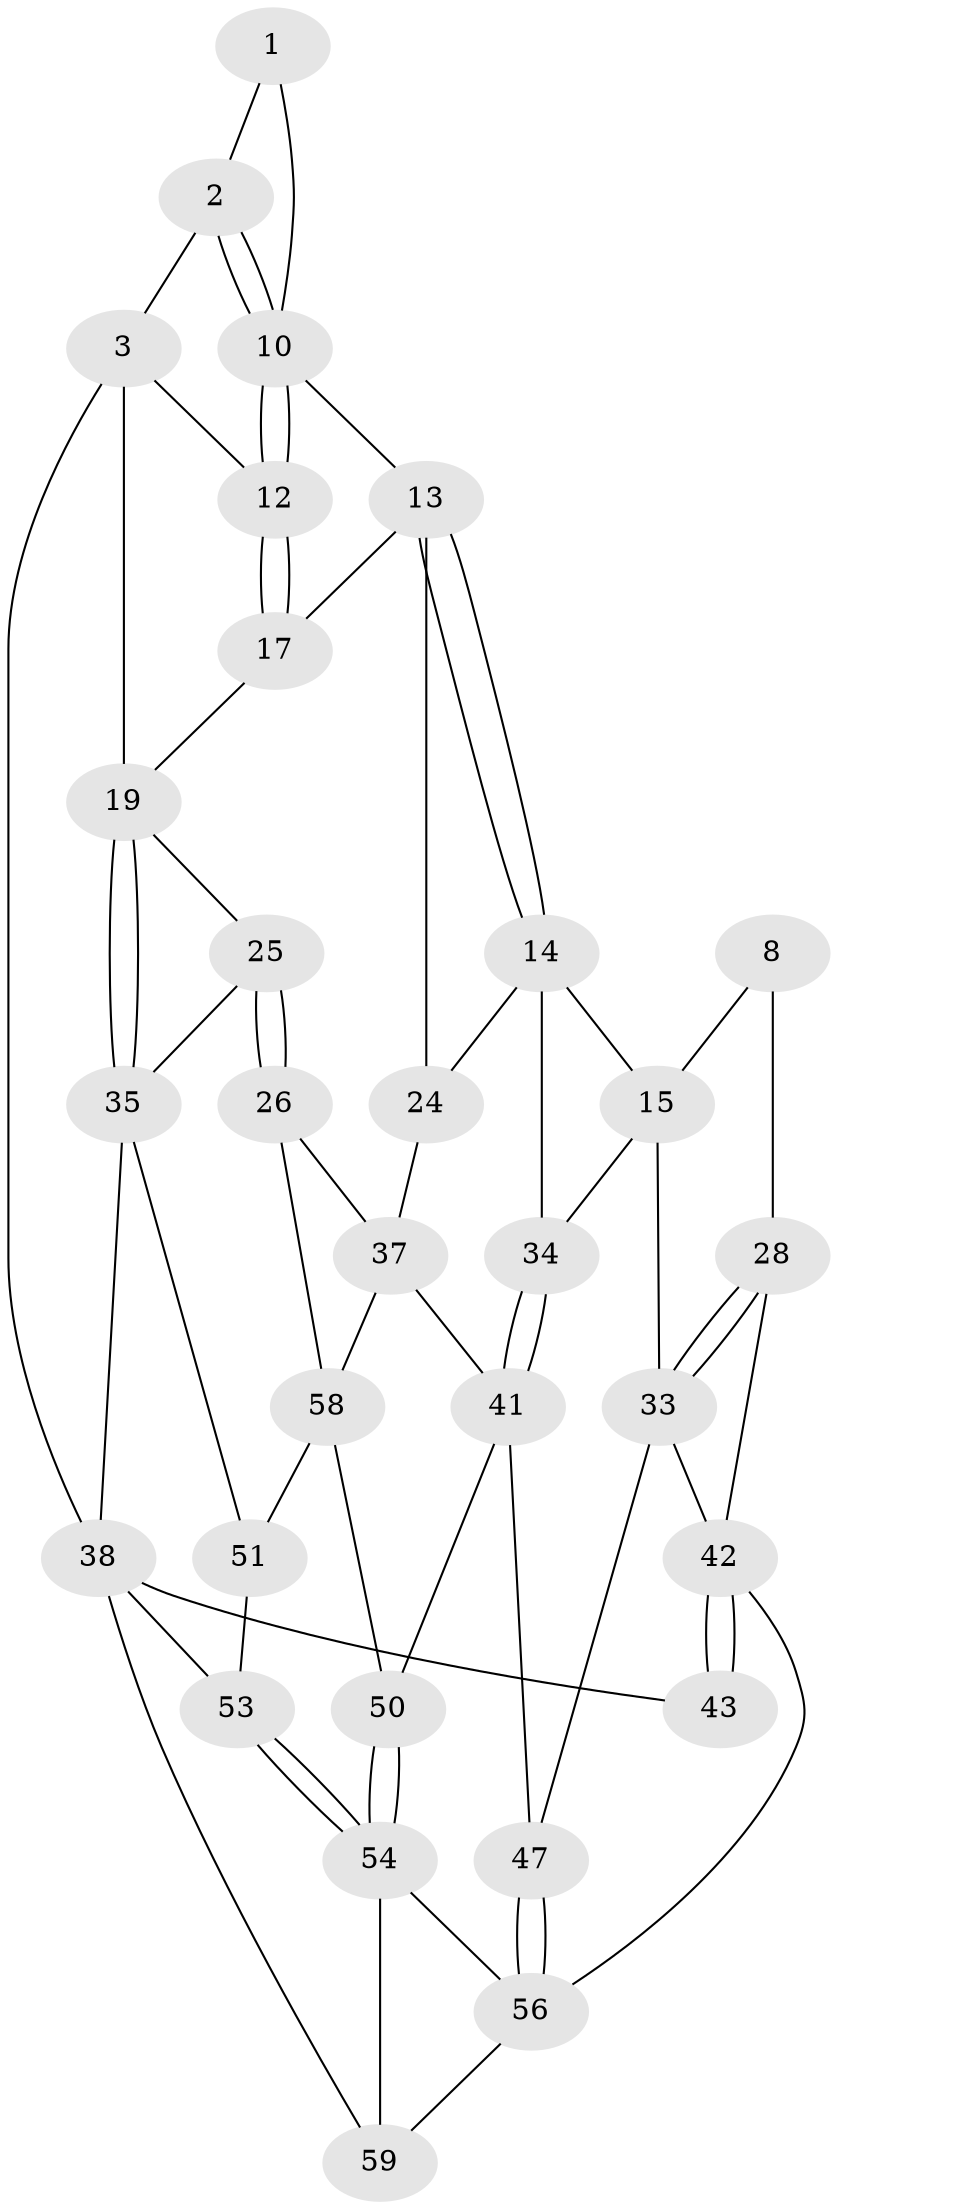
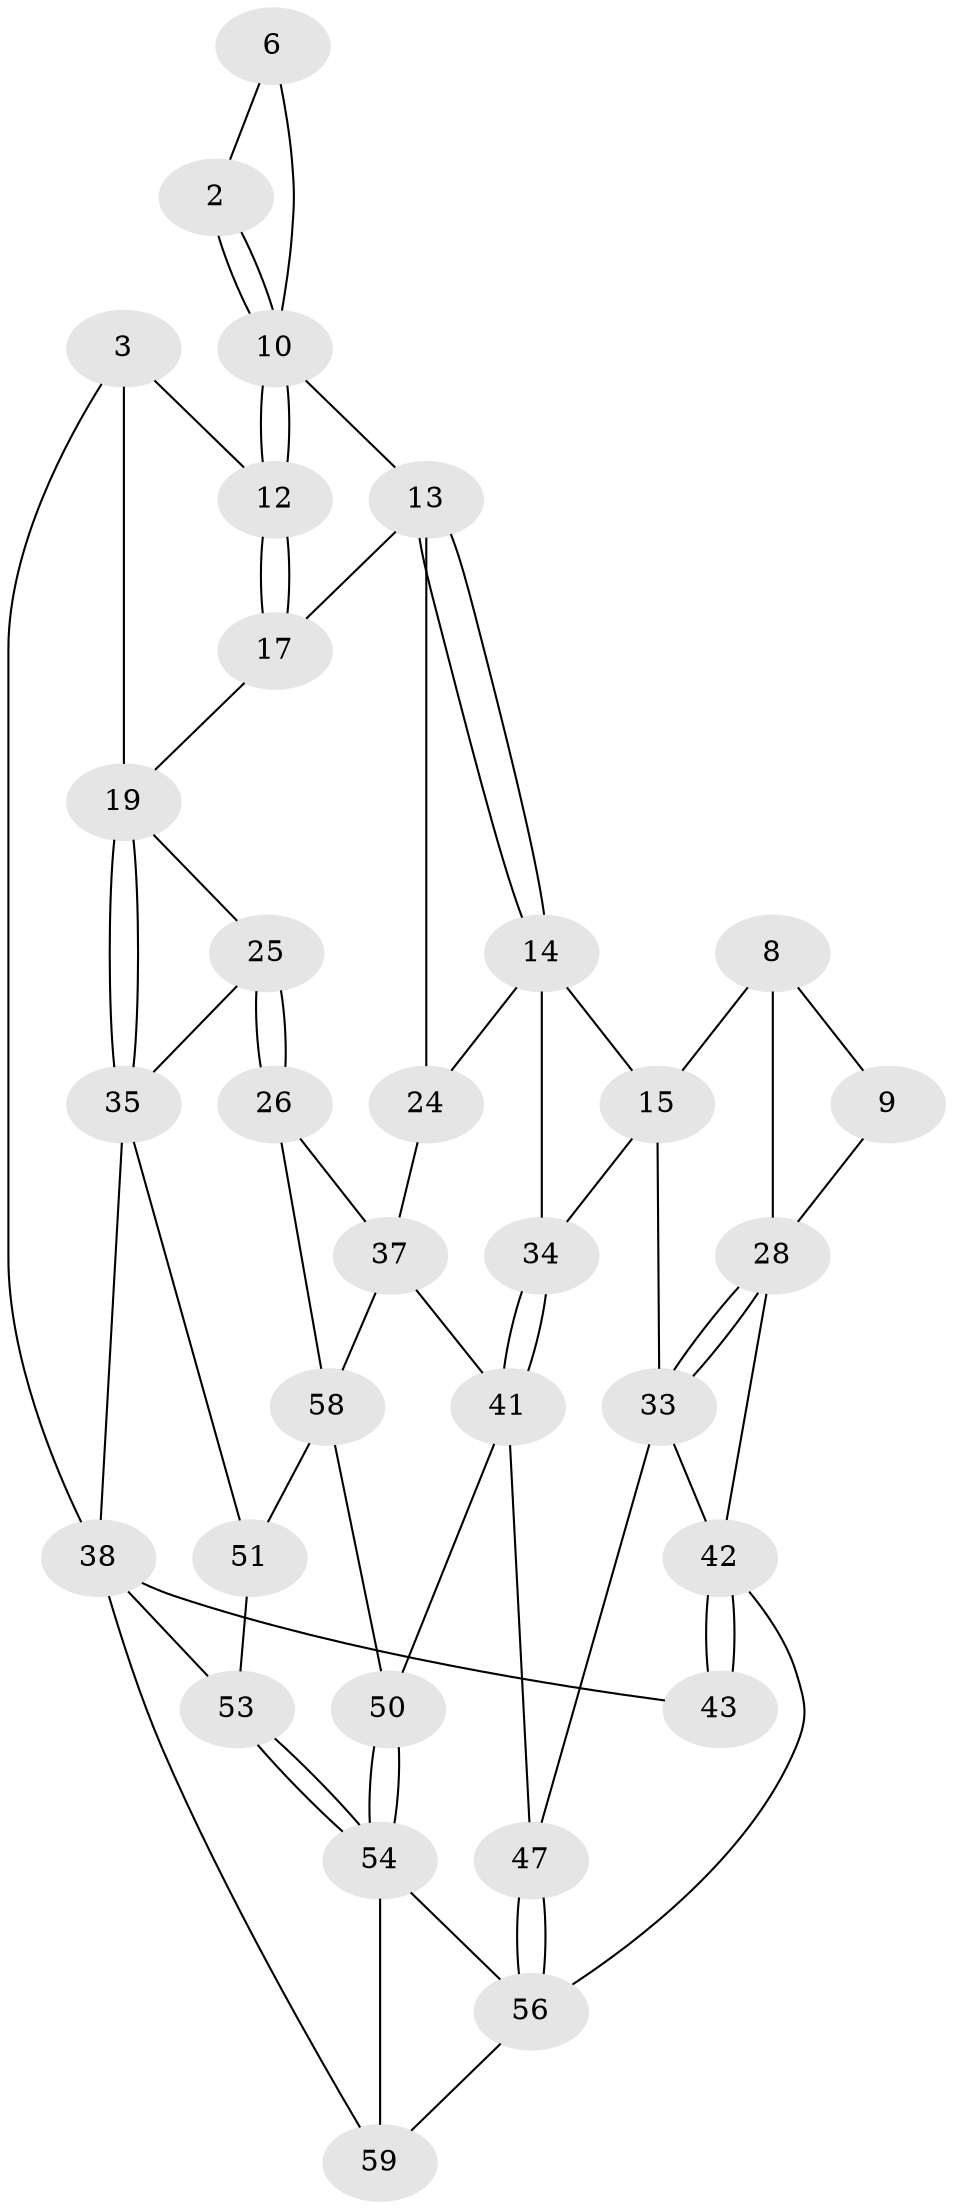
node "1": label "1" -> "6"
edge "2" -- "3": removed
node "9": added
